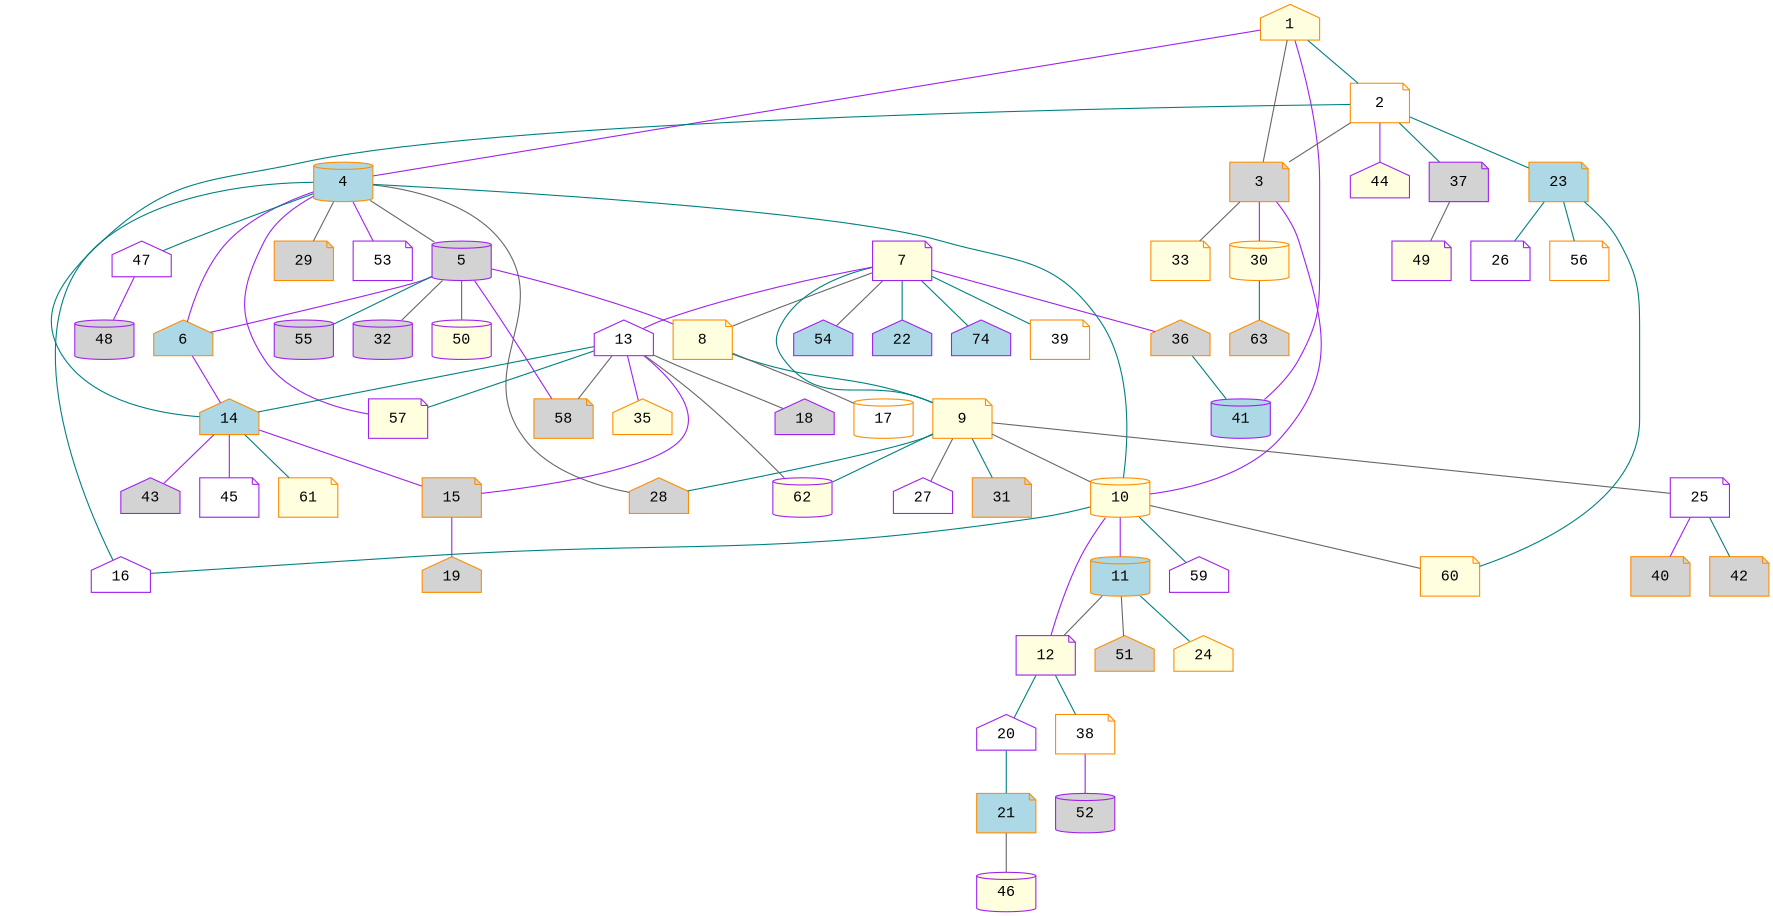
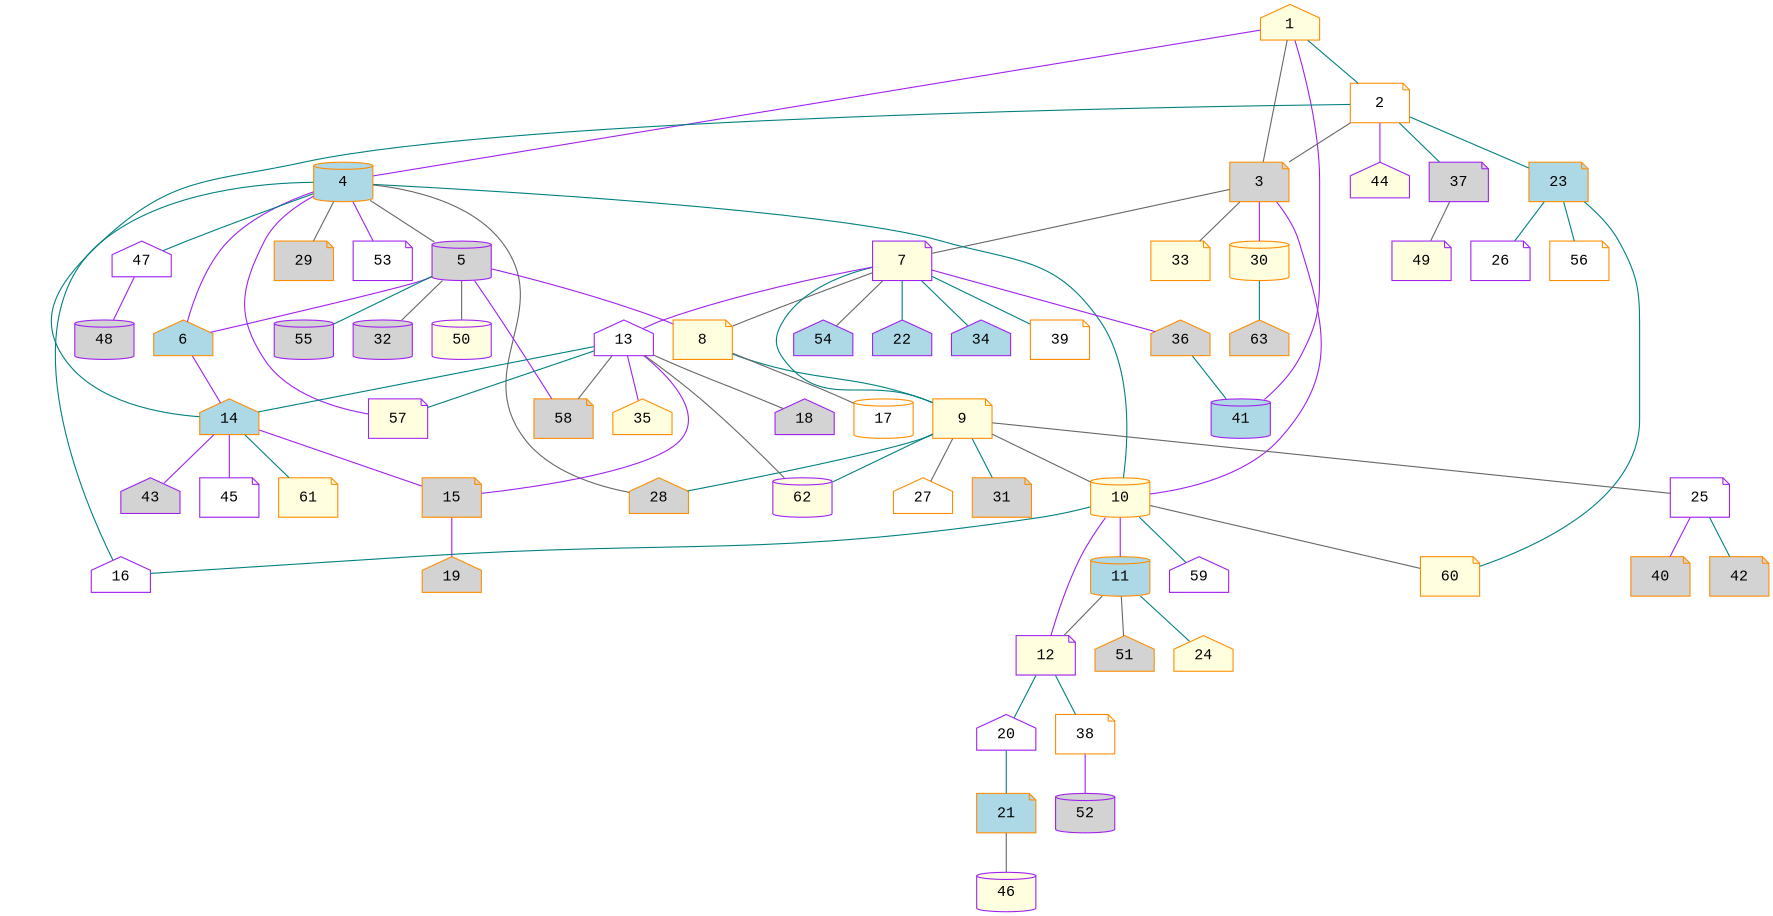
edge "3" -- "7": added
node "74": label "74" -> "34"
node "27": color purple -> darkorange
